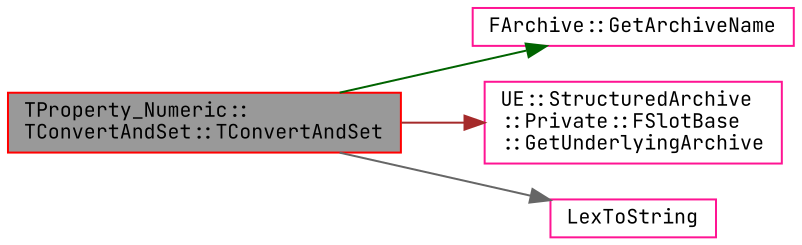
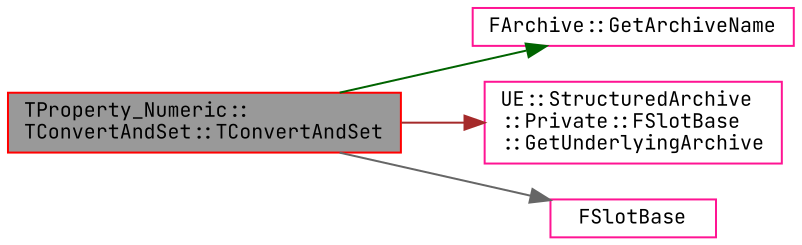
node "LexToString": label "LexToString" -> "FSlotBase"
